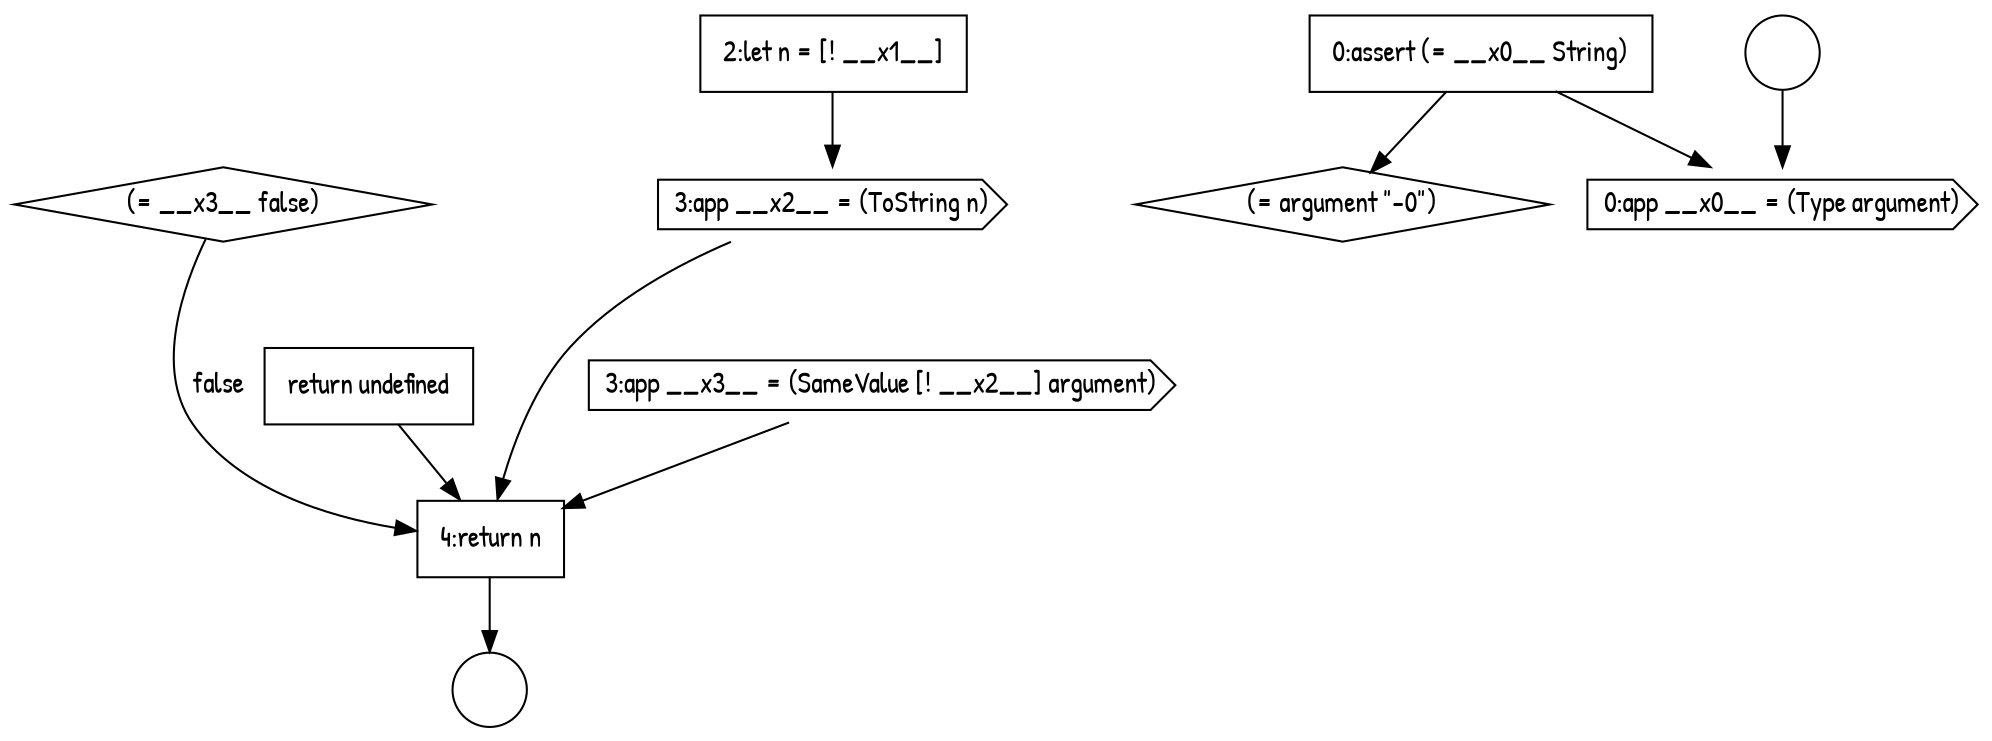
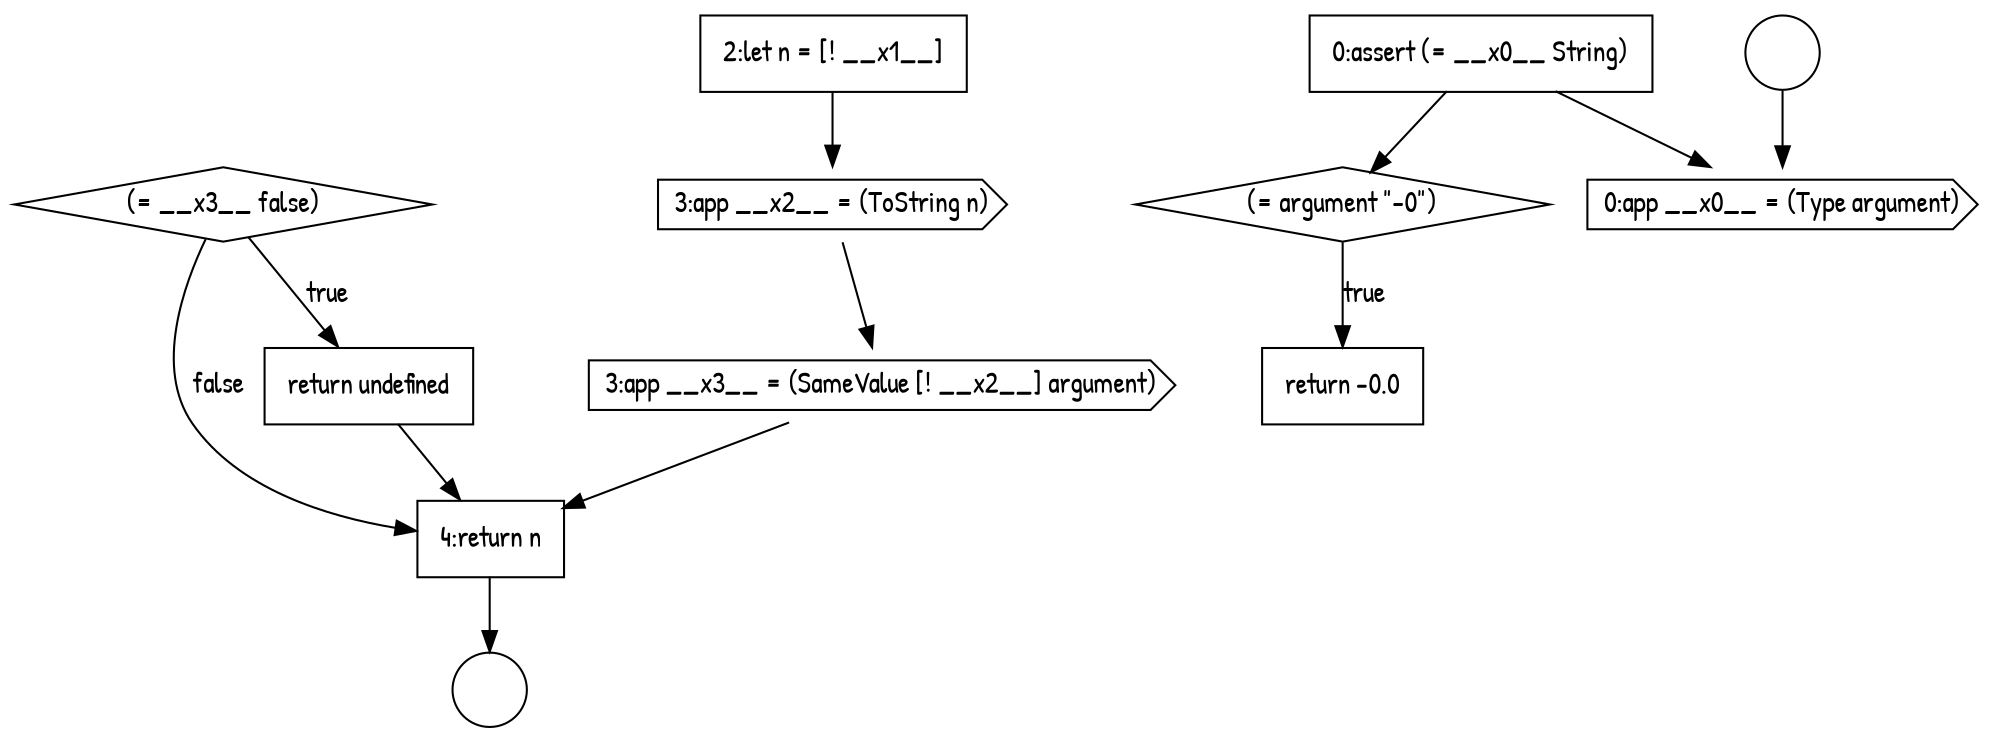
edge "(= __x3__ false)" -> "return undefined": added, label "true"
edge "3:app __x2__ = (ToString n)" -> "4:return n": now "3:app __x2__ = (ToString n)" -> "3:app __x3__ = (SameValue [! __x2__] argument)"
node "return -0.0": added
